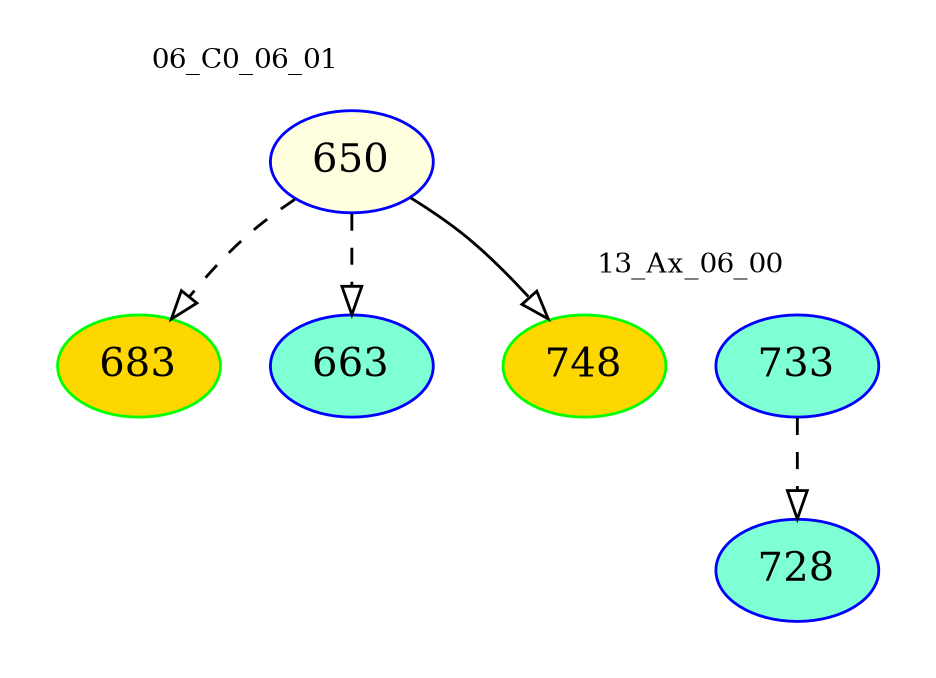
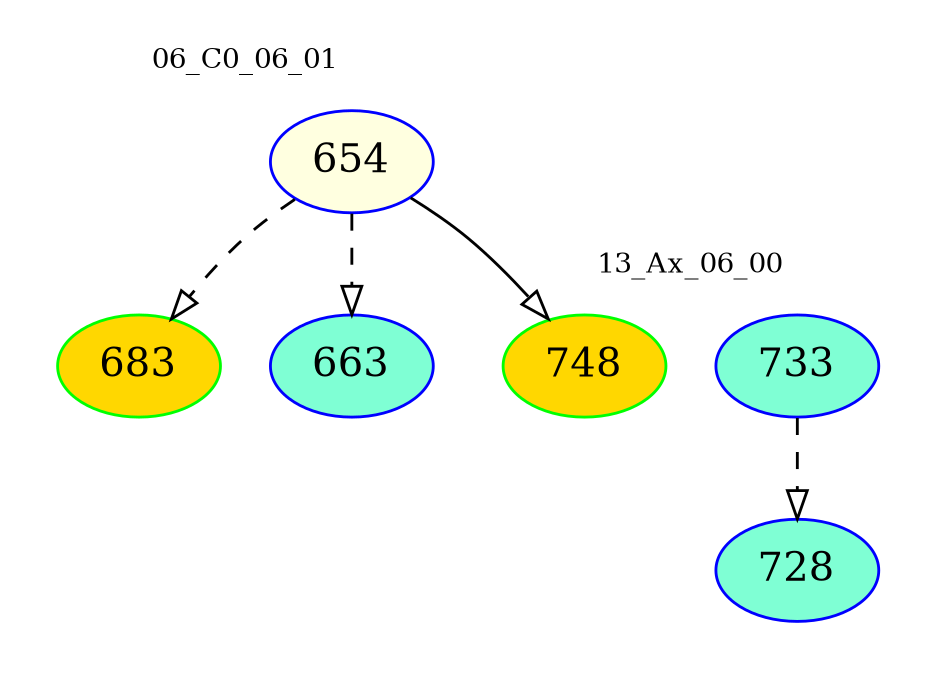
node "650": label "650" -> "654"
